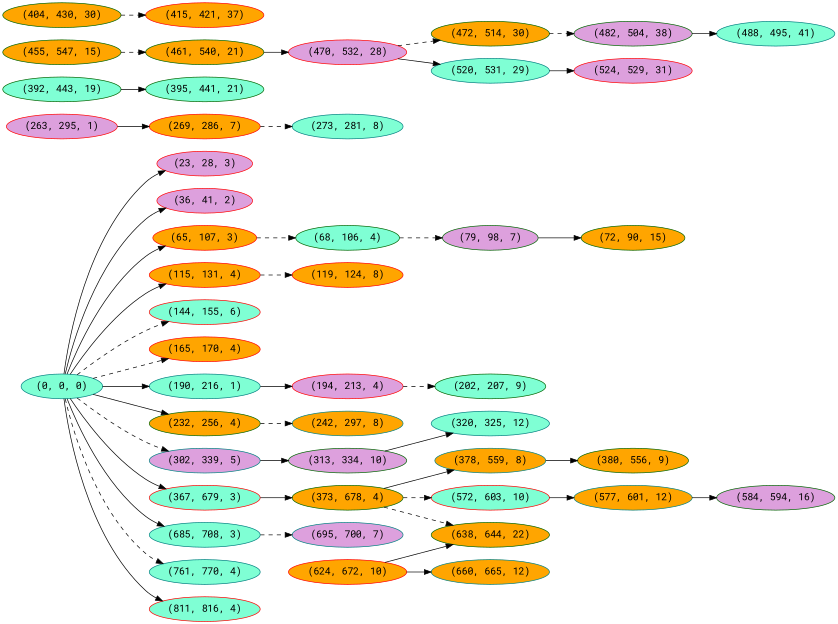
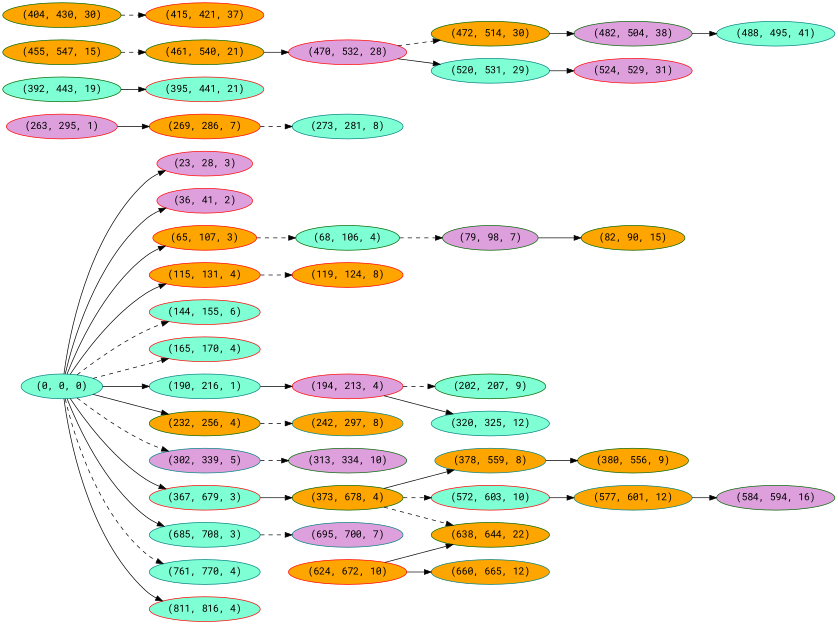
edge "(472, 514, 30)" -> "(482, 504, 38)": style dashed -> solid
node "(395, 441, 21)": color darkgreen -> red
node "(72, 90, 15)": label "(72, 90, 15)" -> "(82, 90, 15)"
node "(165, 170, 4)": fillcolor orange -> aquamarine
edge "(313, 334, 10)" -> "(320, 325, 12)": now "(194, 213, 4)" -> "(320, 325, 12)"
edge "(302, 339, 5)" -> "(313, 334, 10)": style solid -> dashed
